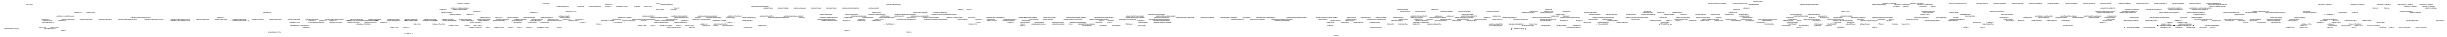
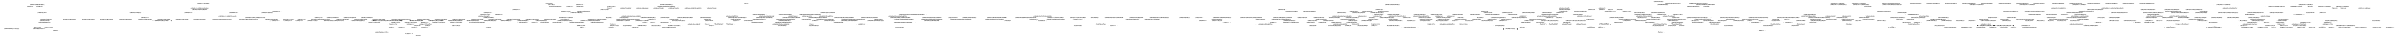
node "<org.htmlcleaner.CommentNode: void <init>(java.lang.String)>": added
node "<org.htmlcleaner.XmlSerializer: boolean isCreatingHtmlDom()>": added
